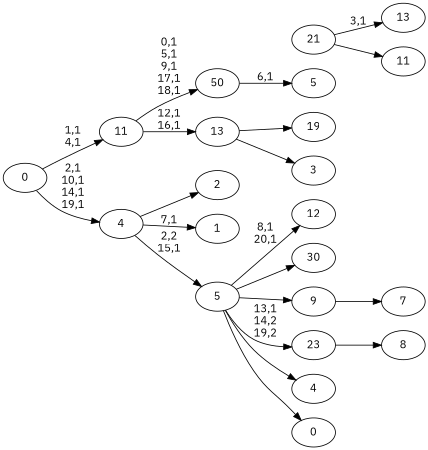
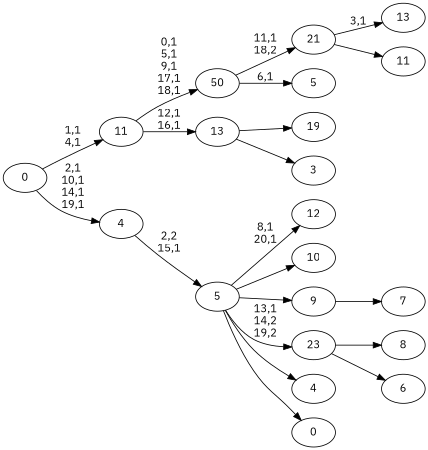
edge "50" -> "21": added, label "11,1 18,2"
node "2": removed
node "1": removed
node "30": label "30" -> "10"
node "6": added
